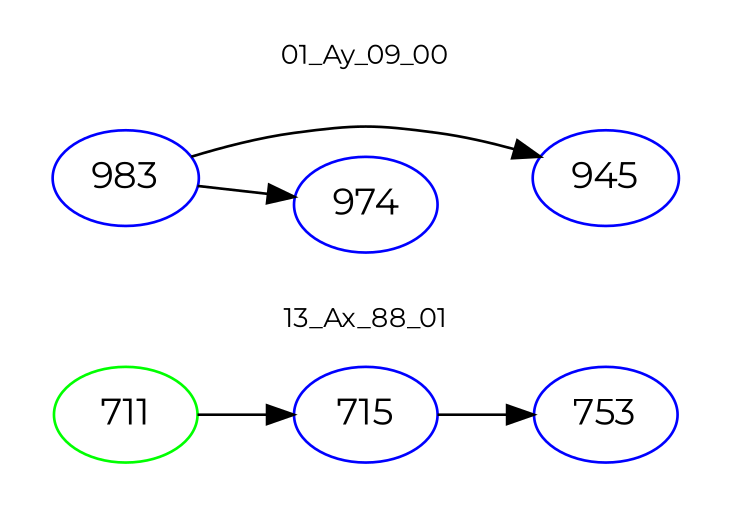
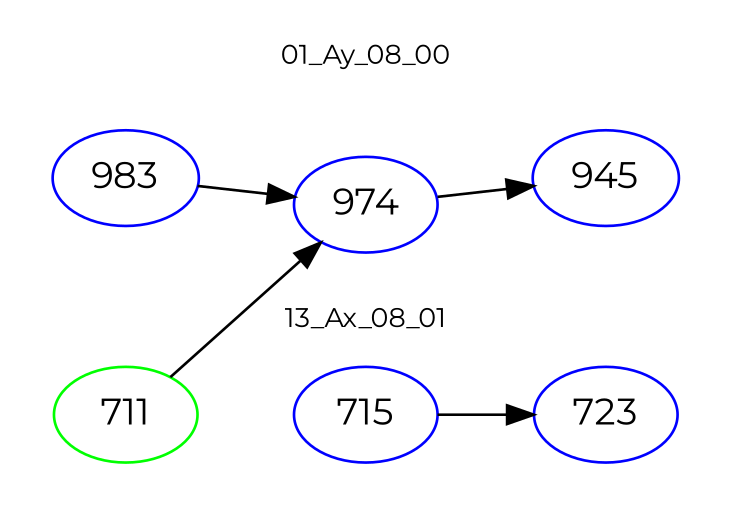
cluster "01_Ay_09_00": label "01_Ay_09_00" -> "01_Ay_08_00"
edge "983" -> "945": now "974" -> "945"
cluster "13_Ax_88_01": label "13_Ax_88_01" -> "13_Ax_08_01"
edge "711" -> "715": now "711" -> "974"
node "753": label "753" -> "723"
